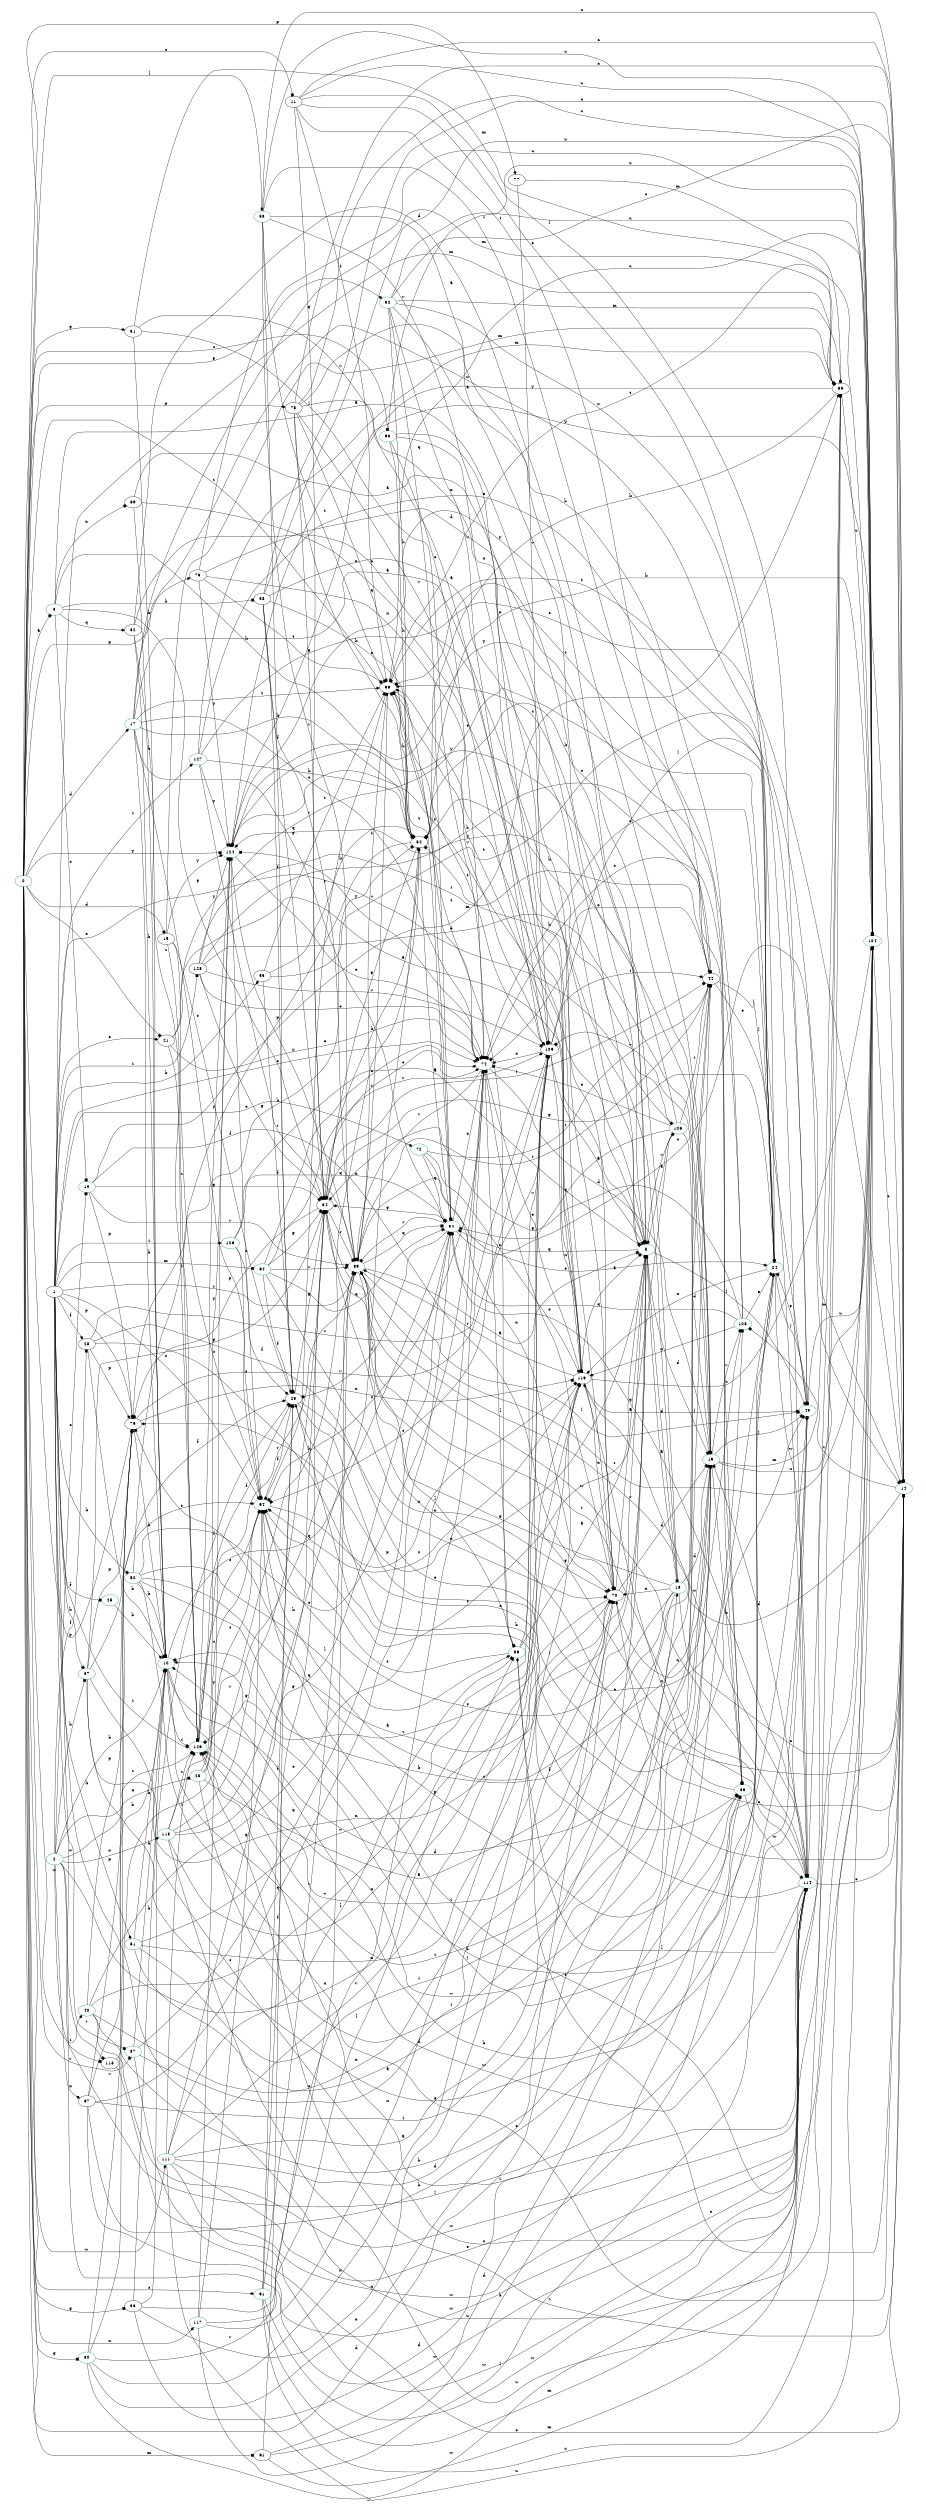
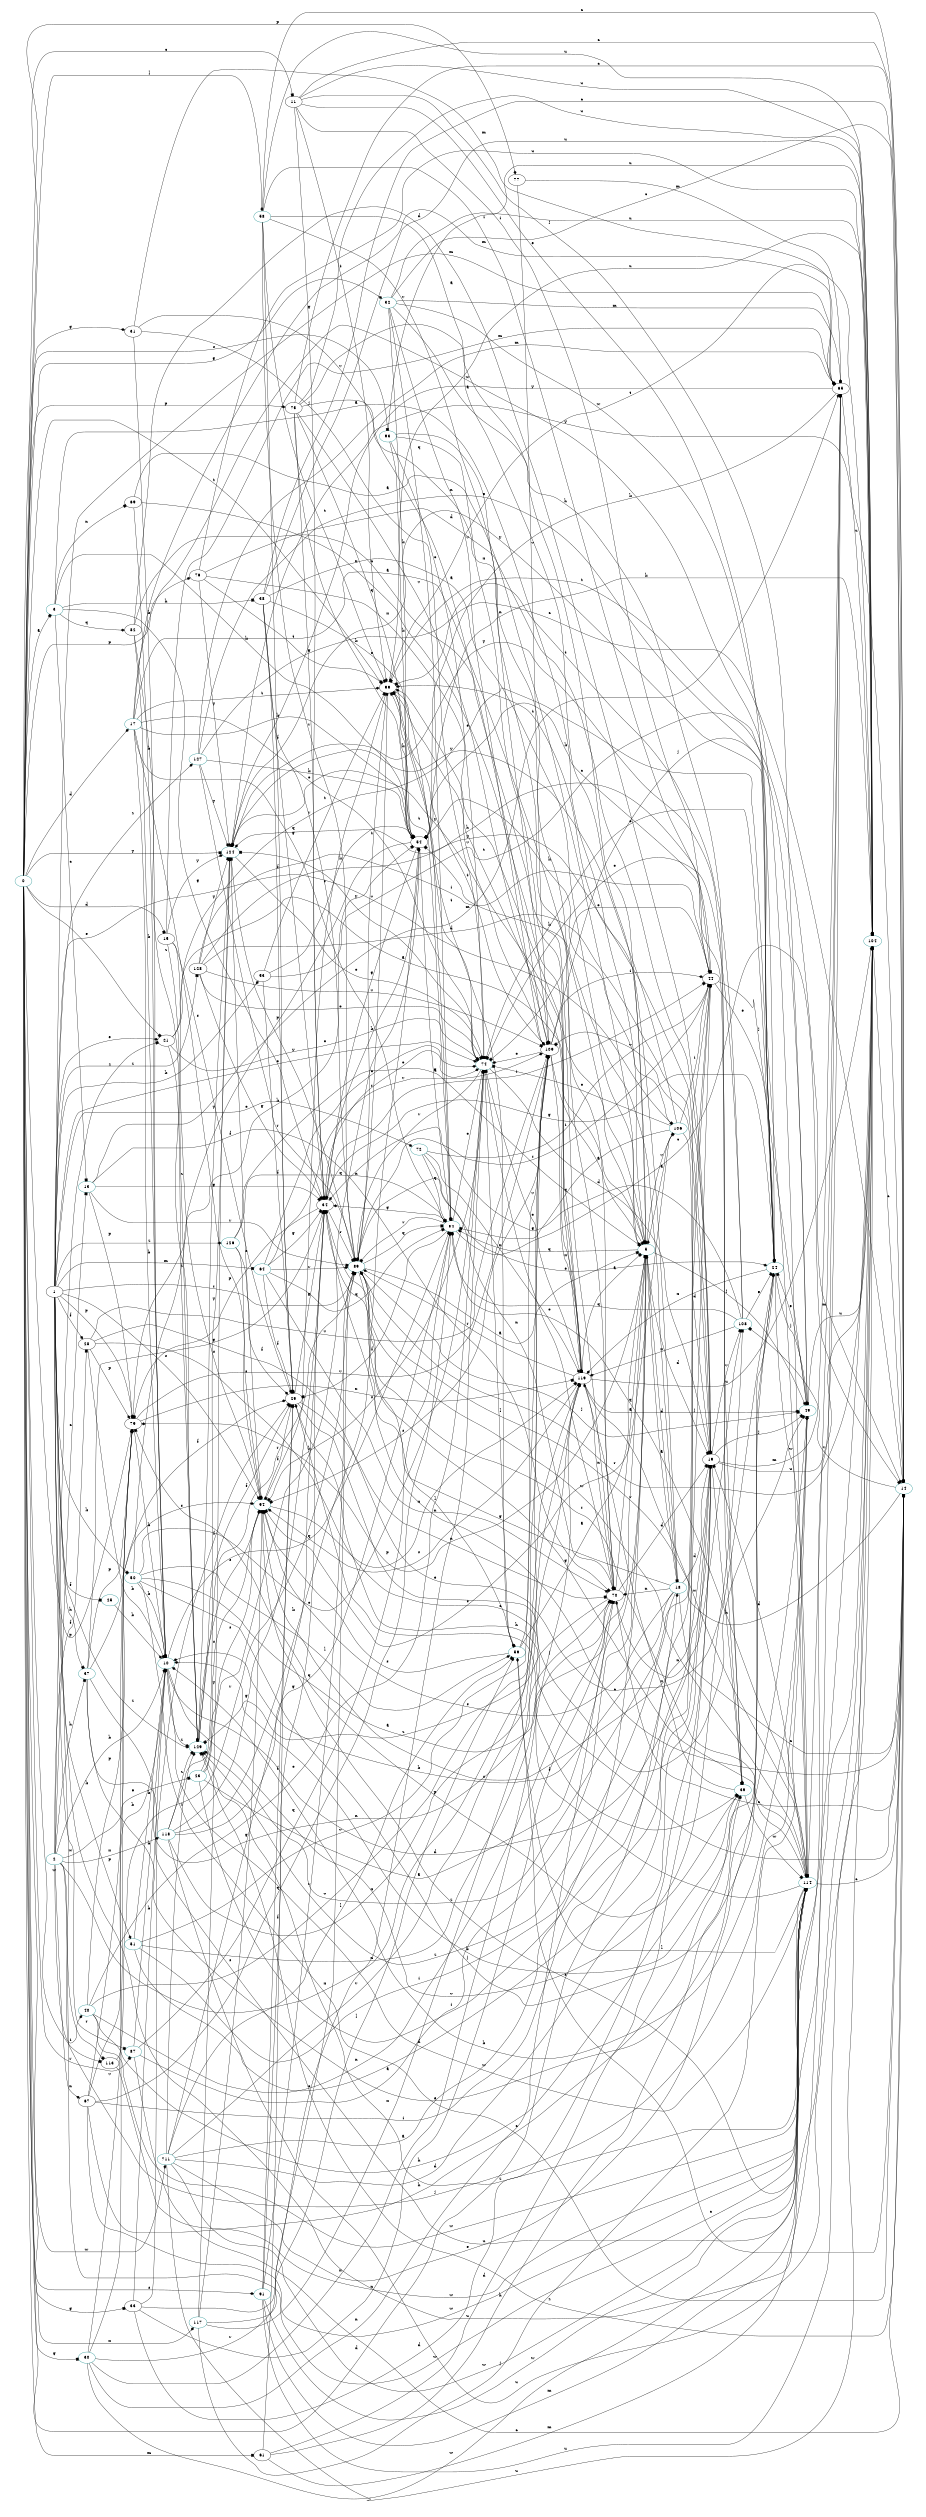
node "19": color teal -> black
edge "18" -> "10": arrowhead box -> diamond
edge "2" -> "129": now "2" -> "21"
node "111": label "111" -> "711"
